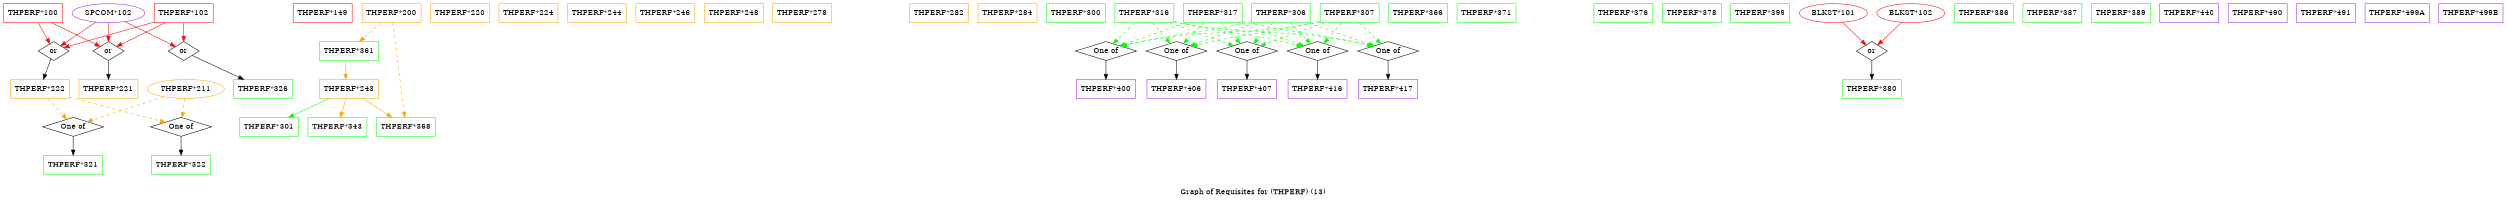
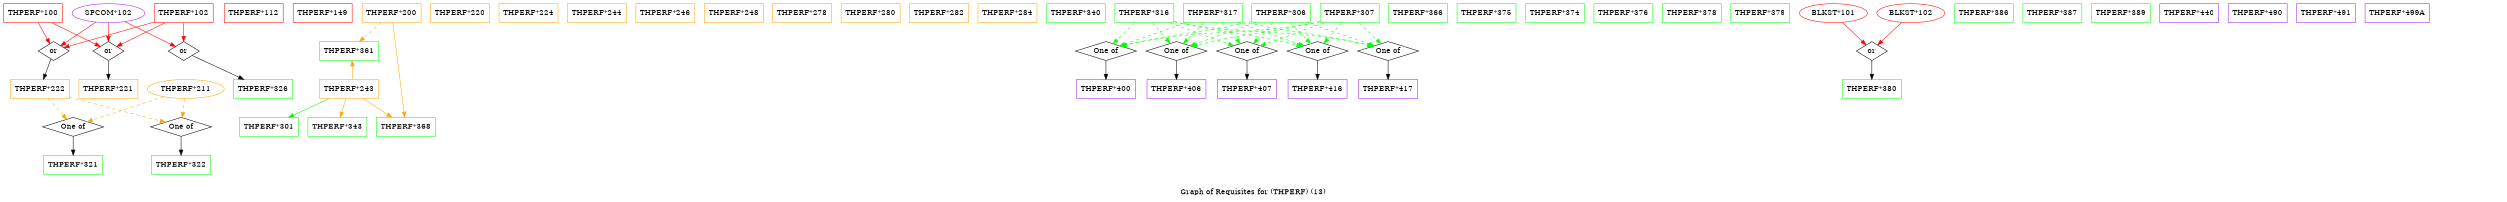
node "THPERF*112": added
node "THPERF*280": added
node "THPERF*300": label "THPERF*300" -> "THPERF*340"
node "THPERF*371": label "THPERF*371" -> "THPERF*375"
node "THPERF*374": added
node "THPERF*399": label "THPERF*399" -> "THPERF*379"
node "THPERF*499B": removed
edge "THPERF*361" -> "THPERF*243": reversed
edge "THPERF*200" -> "THPERF*368": style dashed -> solid
